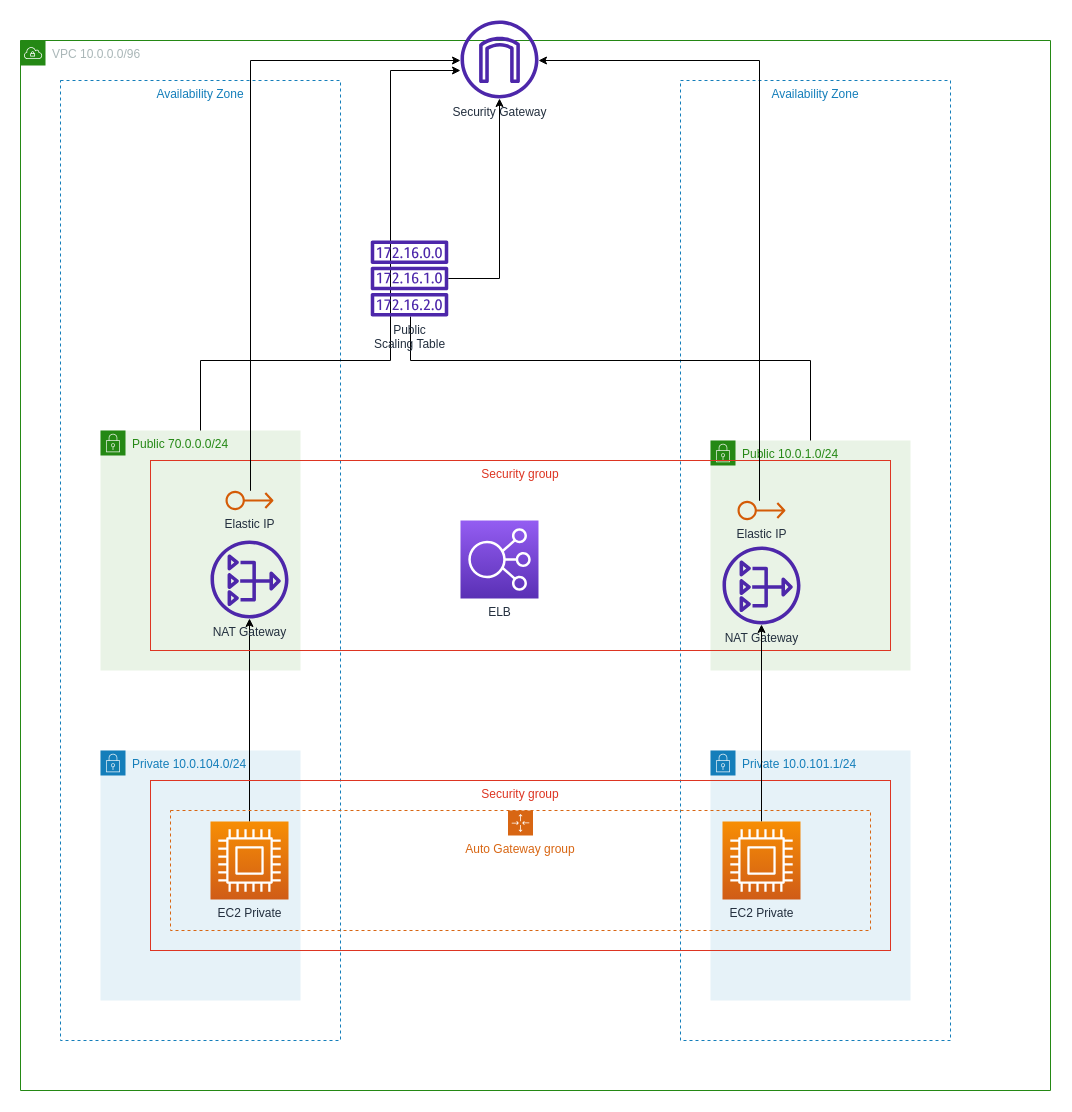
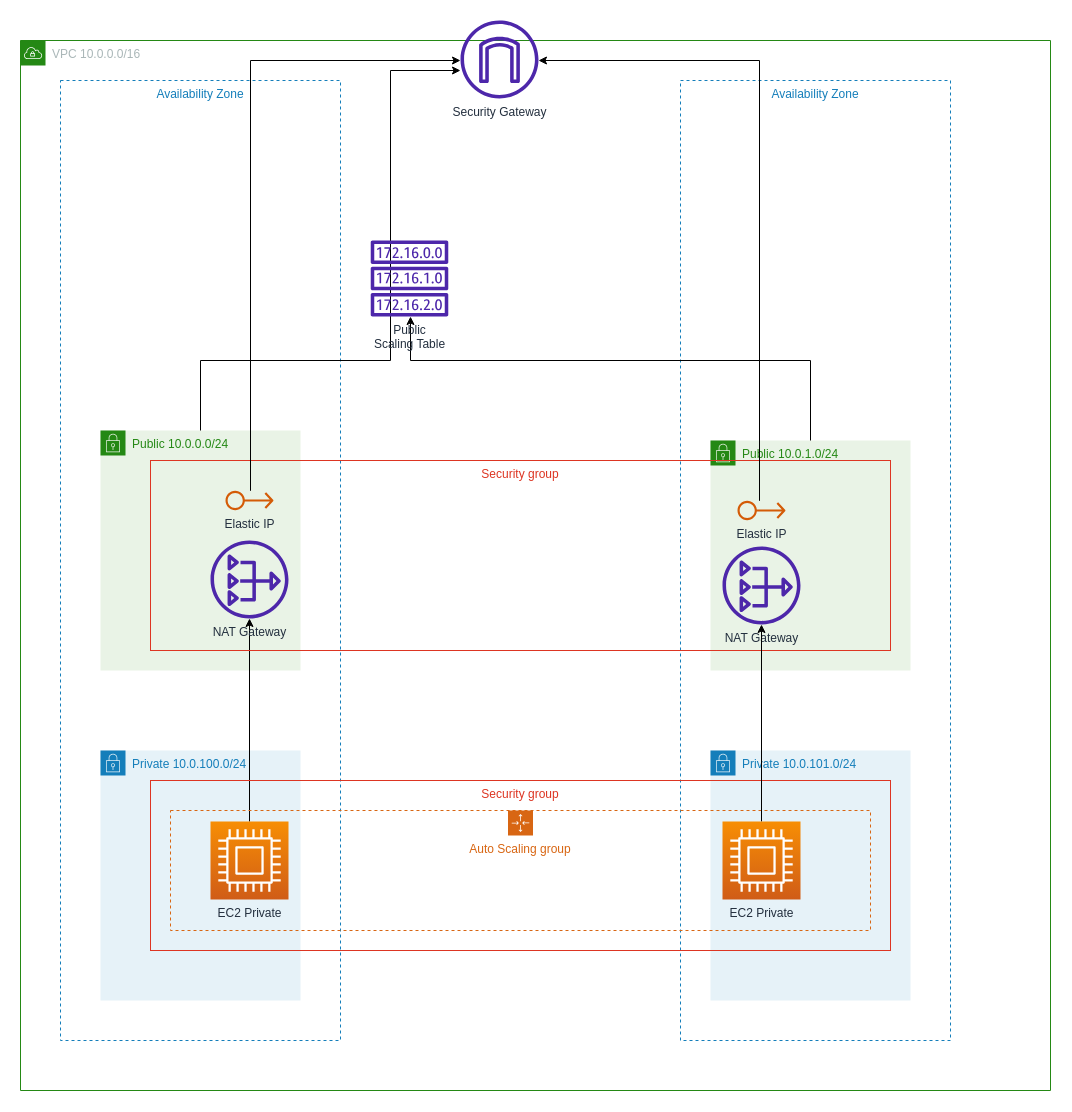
node "VPC 10.0.0.0/96": label "VPC 10.0.0.0/96" -> "VPC 10.0.0.0/16"
edge "Public Scaling Table" -> "Security Gateway": removed
edge "Public Scaling Table" -- "Public 10.0.1.0/24": arrowhead none -> classic
node "Public 70.0.0.0/24": label "Public 70.0.0.0/24" -> "Public 10.0.0.0/24"
node "ELB": removed
node "Private 10.0.104.0/24": label "Private 10.0.104.0/24" -> "Private 10.0.100.0/24"
node "Private 10.0.101.1/24": label "Private 10.0.101.1/24" -> "Private 10.0.101.0/24"
node "Auto Gateway group": label "Auto Gateway group" -> "Auto Scaling group"
